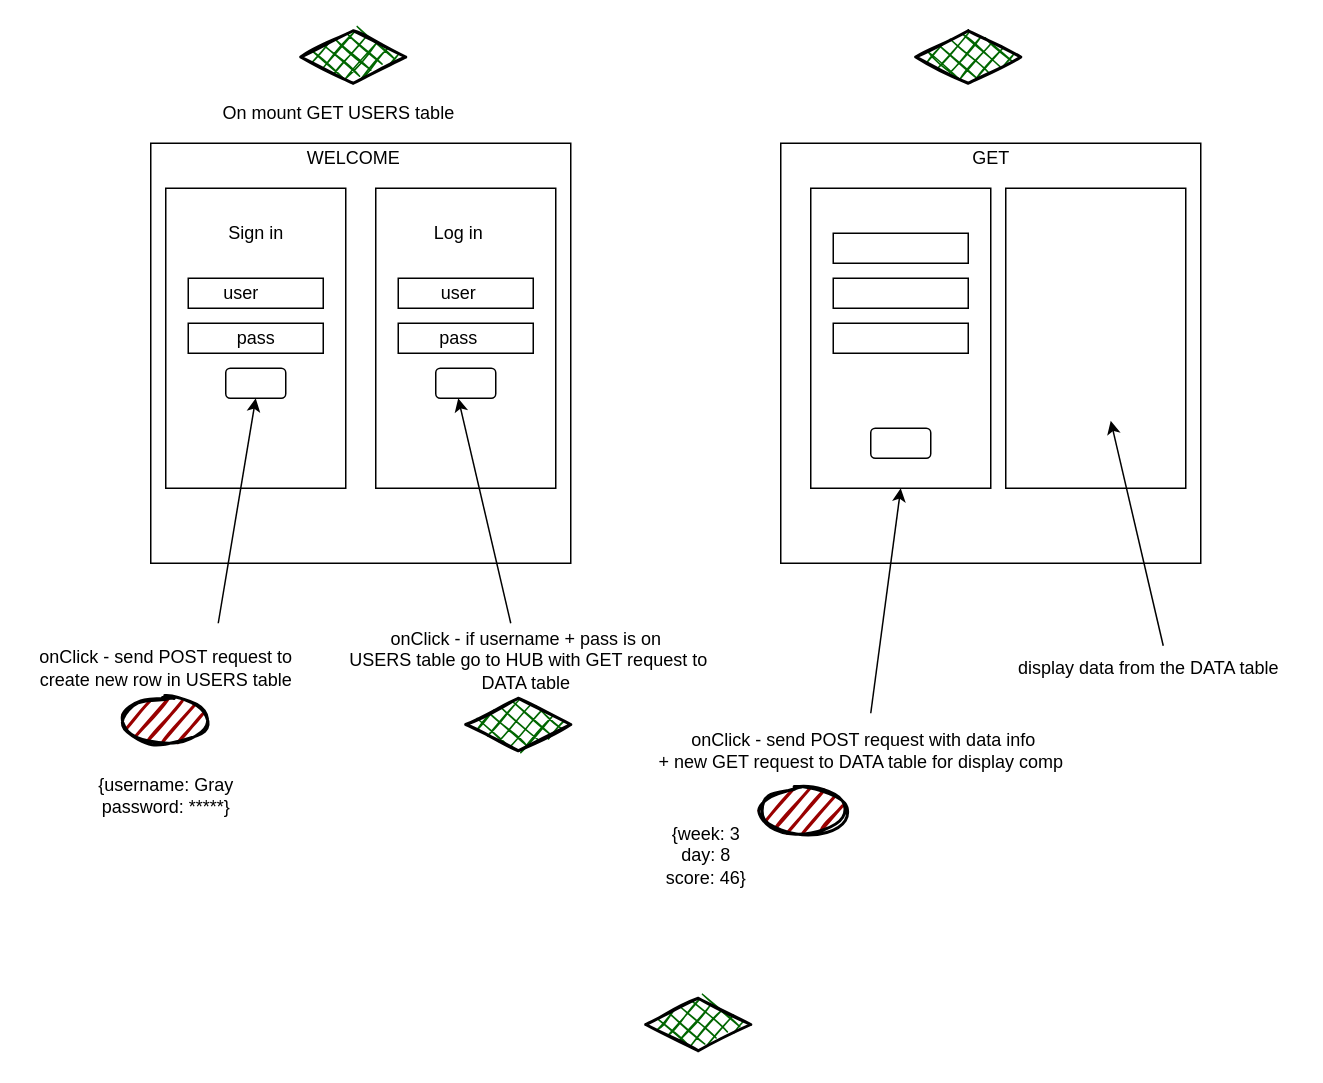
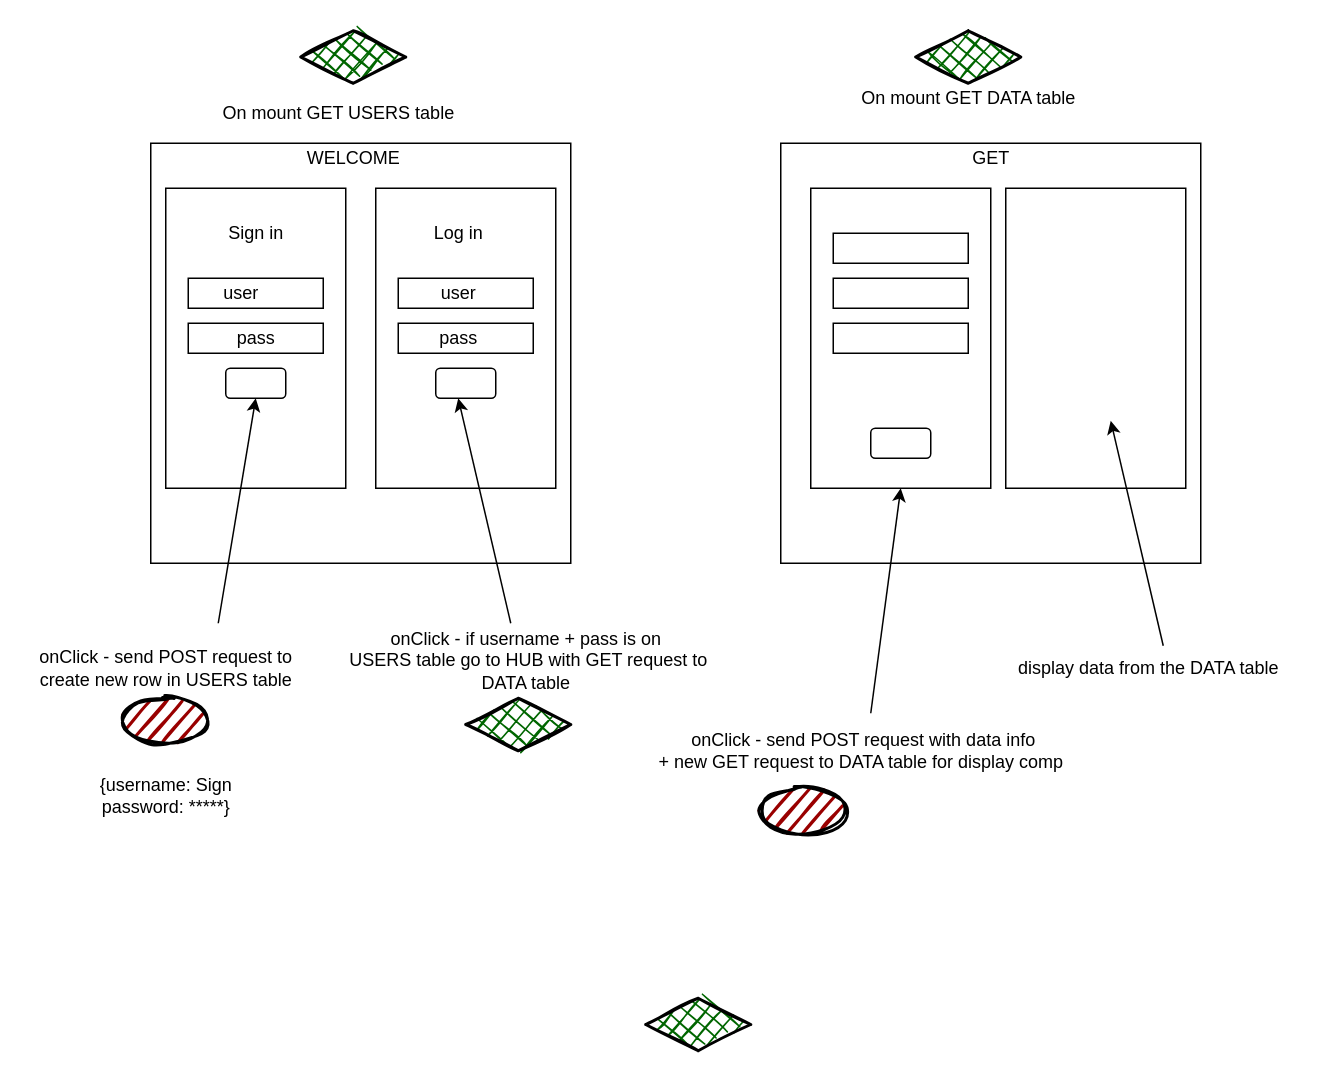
node "On mount GET DATA table": added
node "{username: Gray password: *****}": label "{username: Gray password: *****}" -> "{username: Sign password: *****}"
node "{week: 3 day: 8 score: 46}": removed
